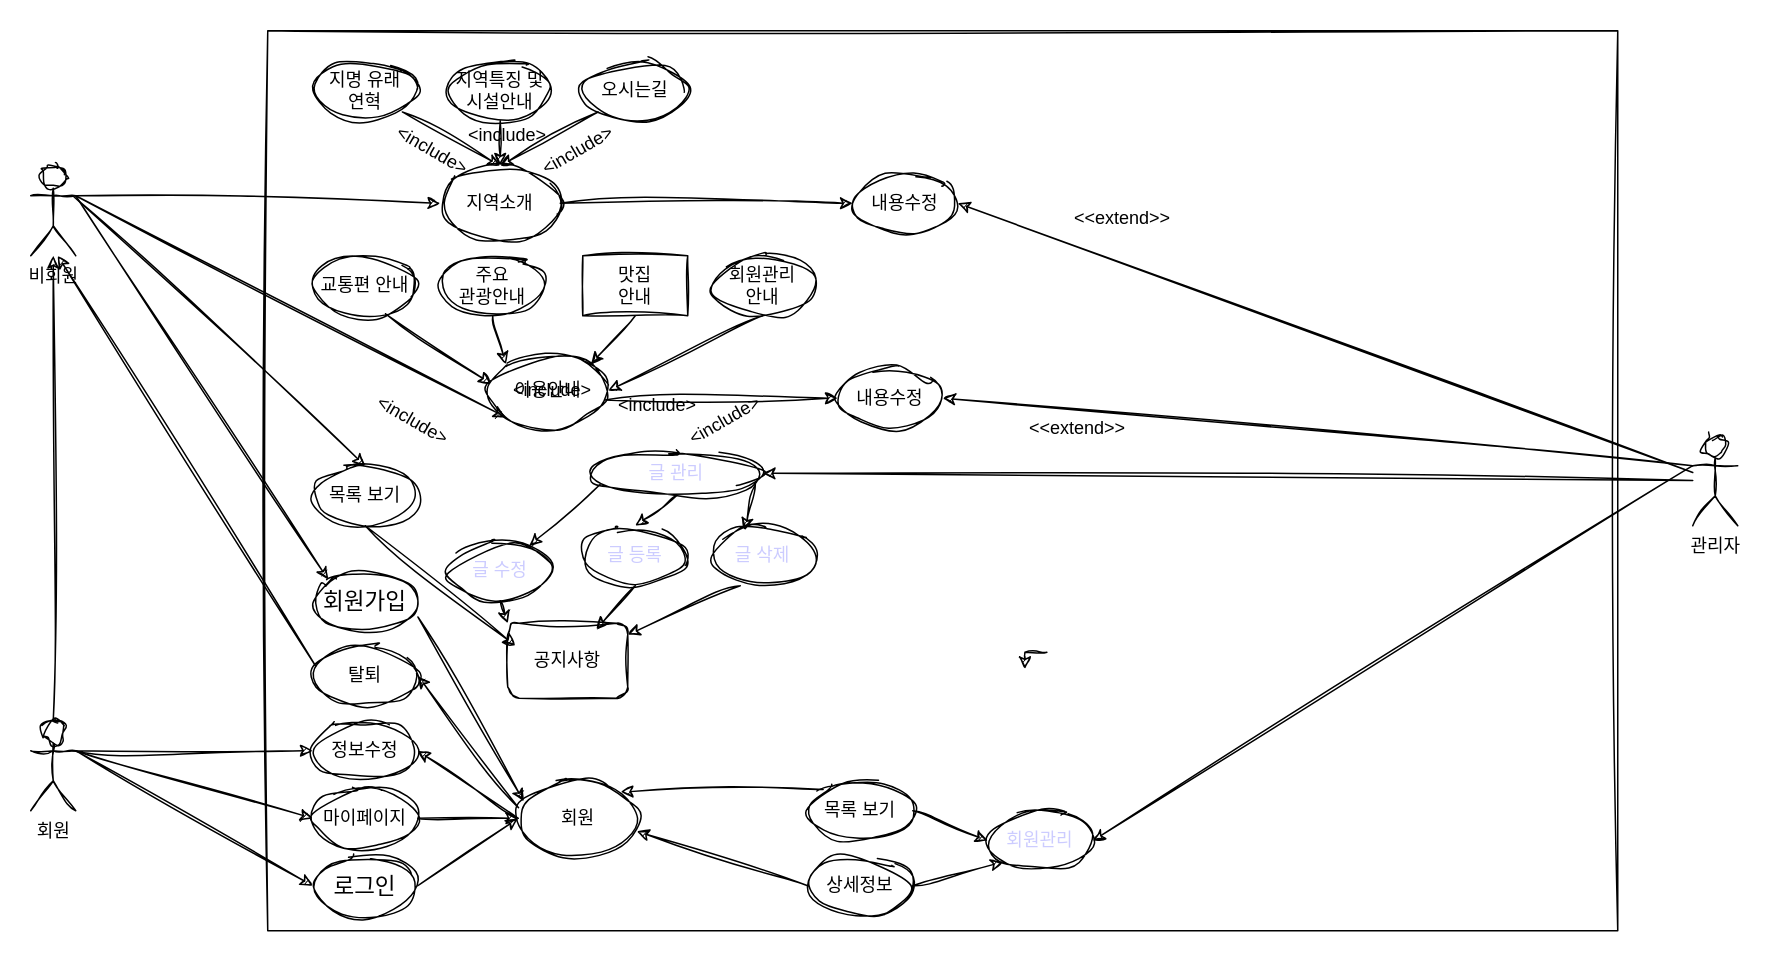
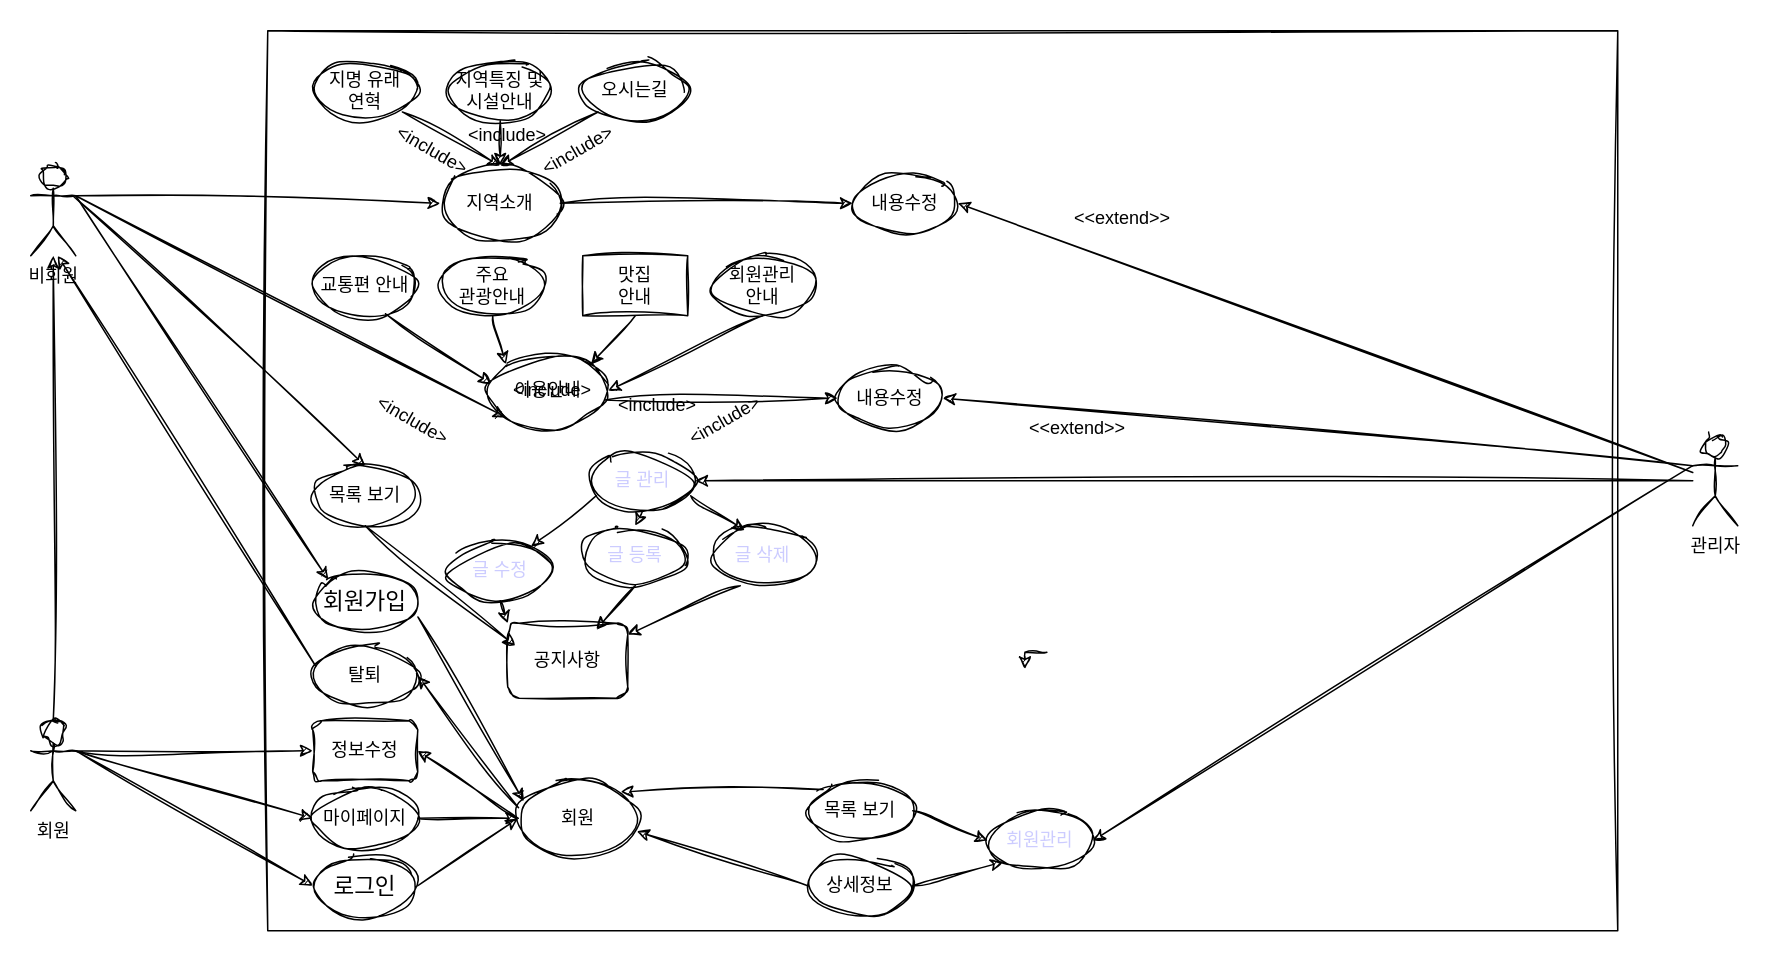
node "글 관리": size 173x45 -> 105x60
node "정보수정": shape ellipse -> rounded rectangle
